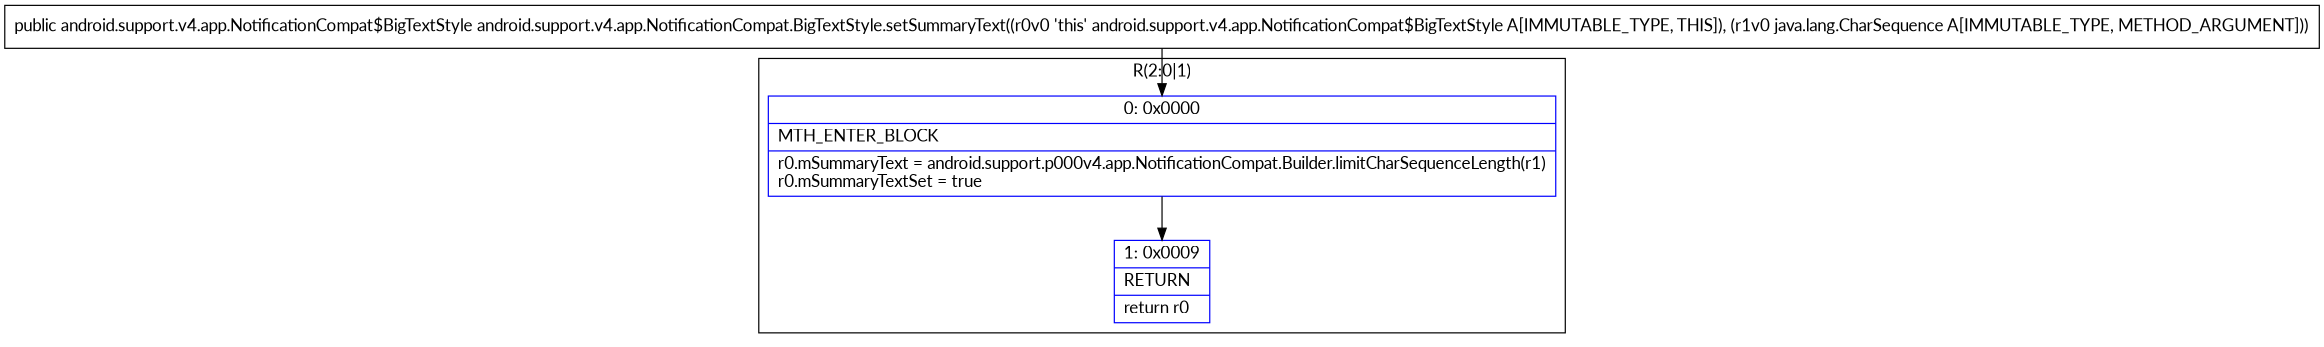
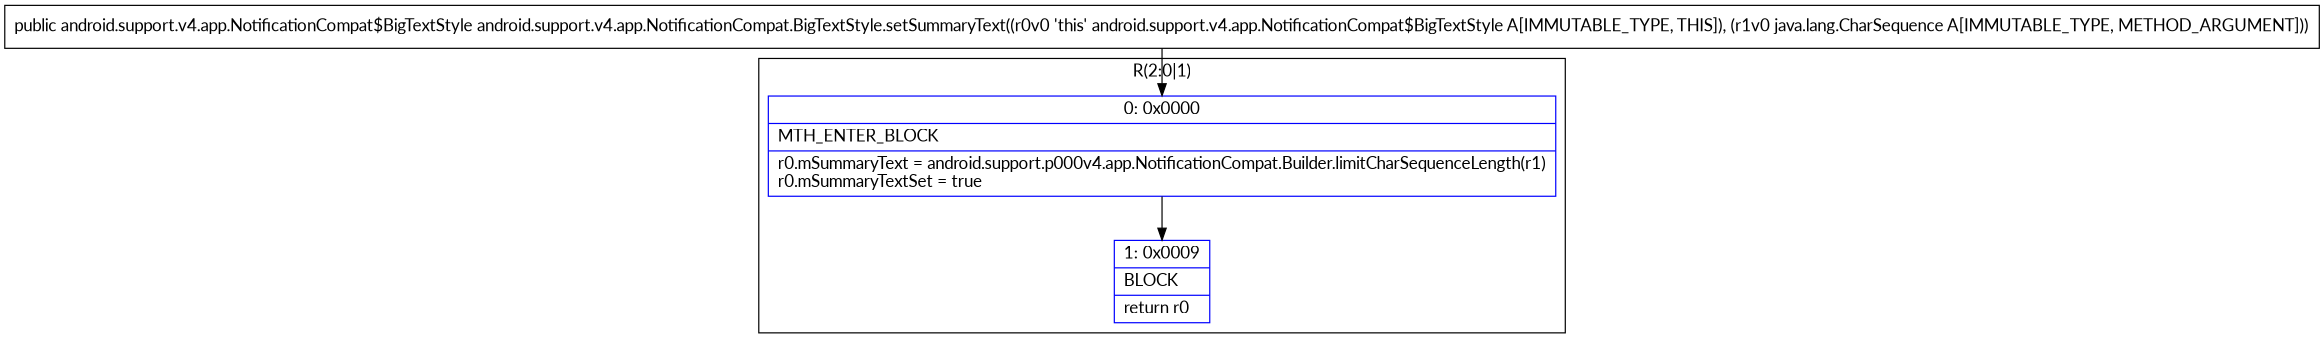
node "1: 0x0009": text "RETURN" -> "BLOCK"
